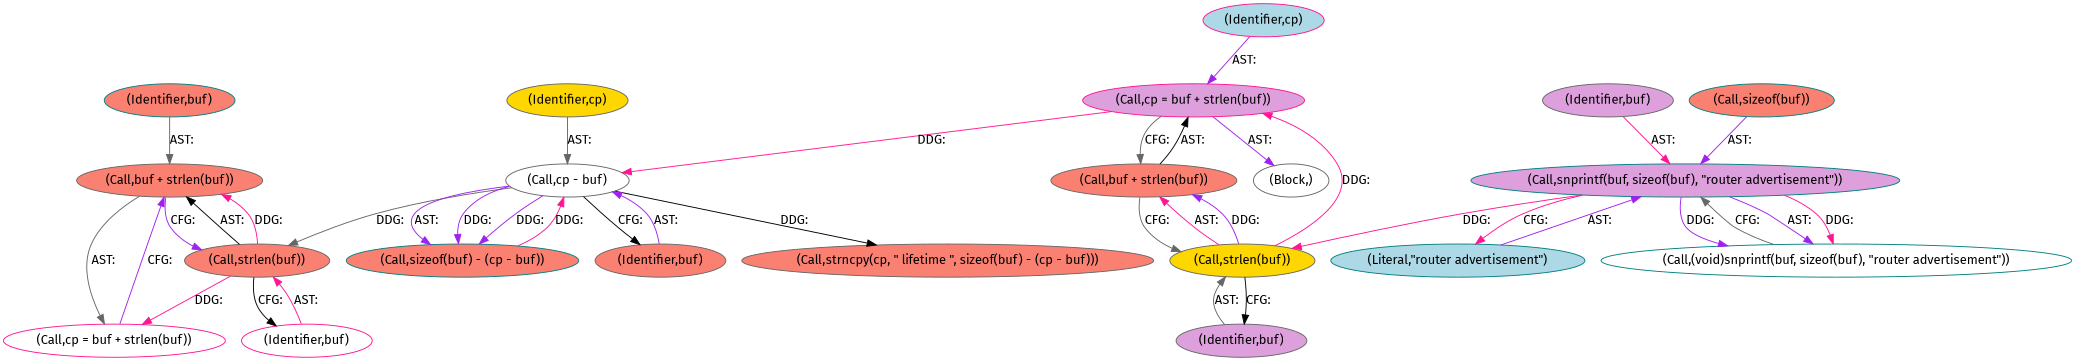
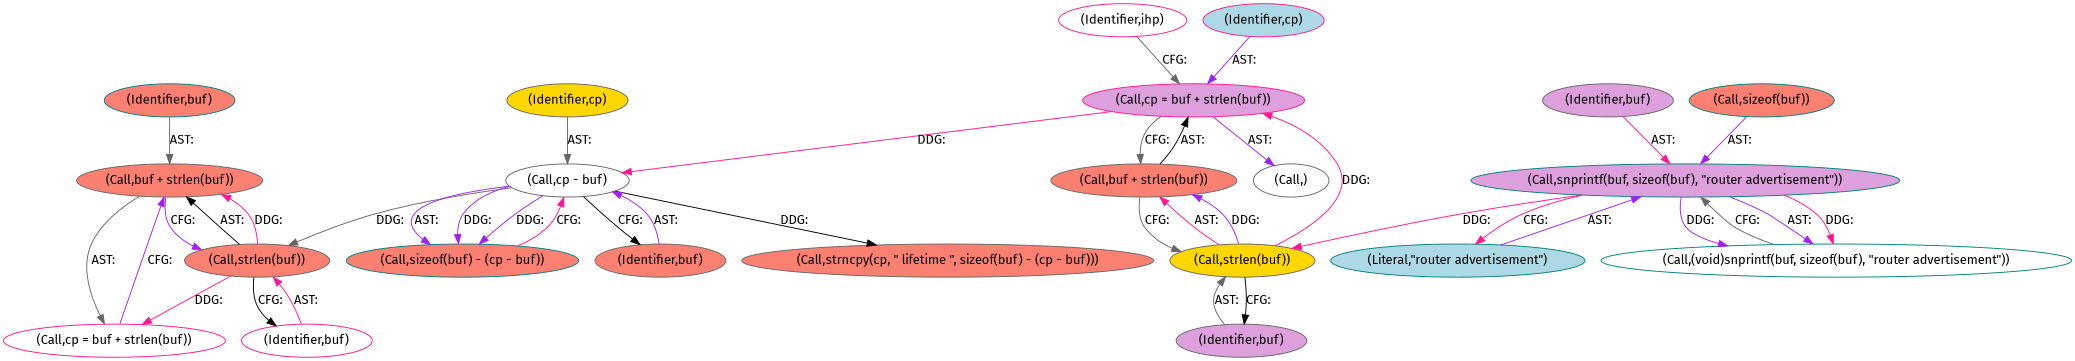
node "(Identifier,ihp)": added
node "(Block,)": label "(Block,)" -> "(Call,)"
edge "(Call,sizeof(buf) - (cp - buf))" -> "(Call,cp - buf)": label "DDG: " -> "CFG: "
